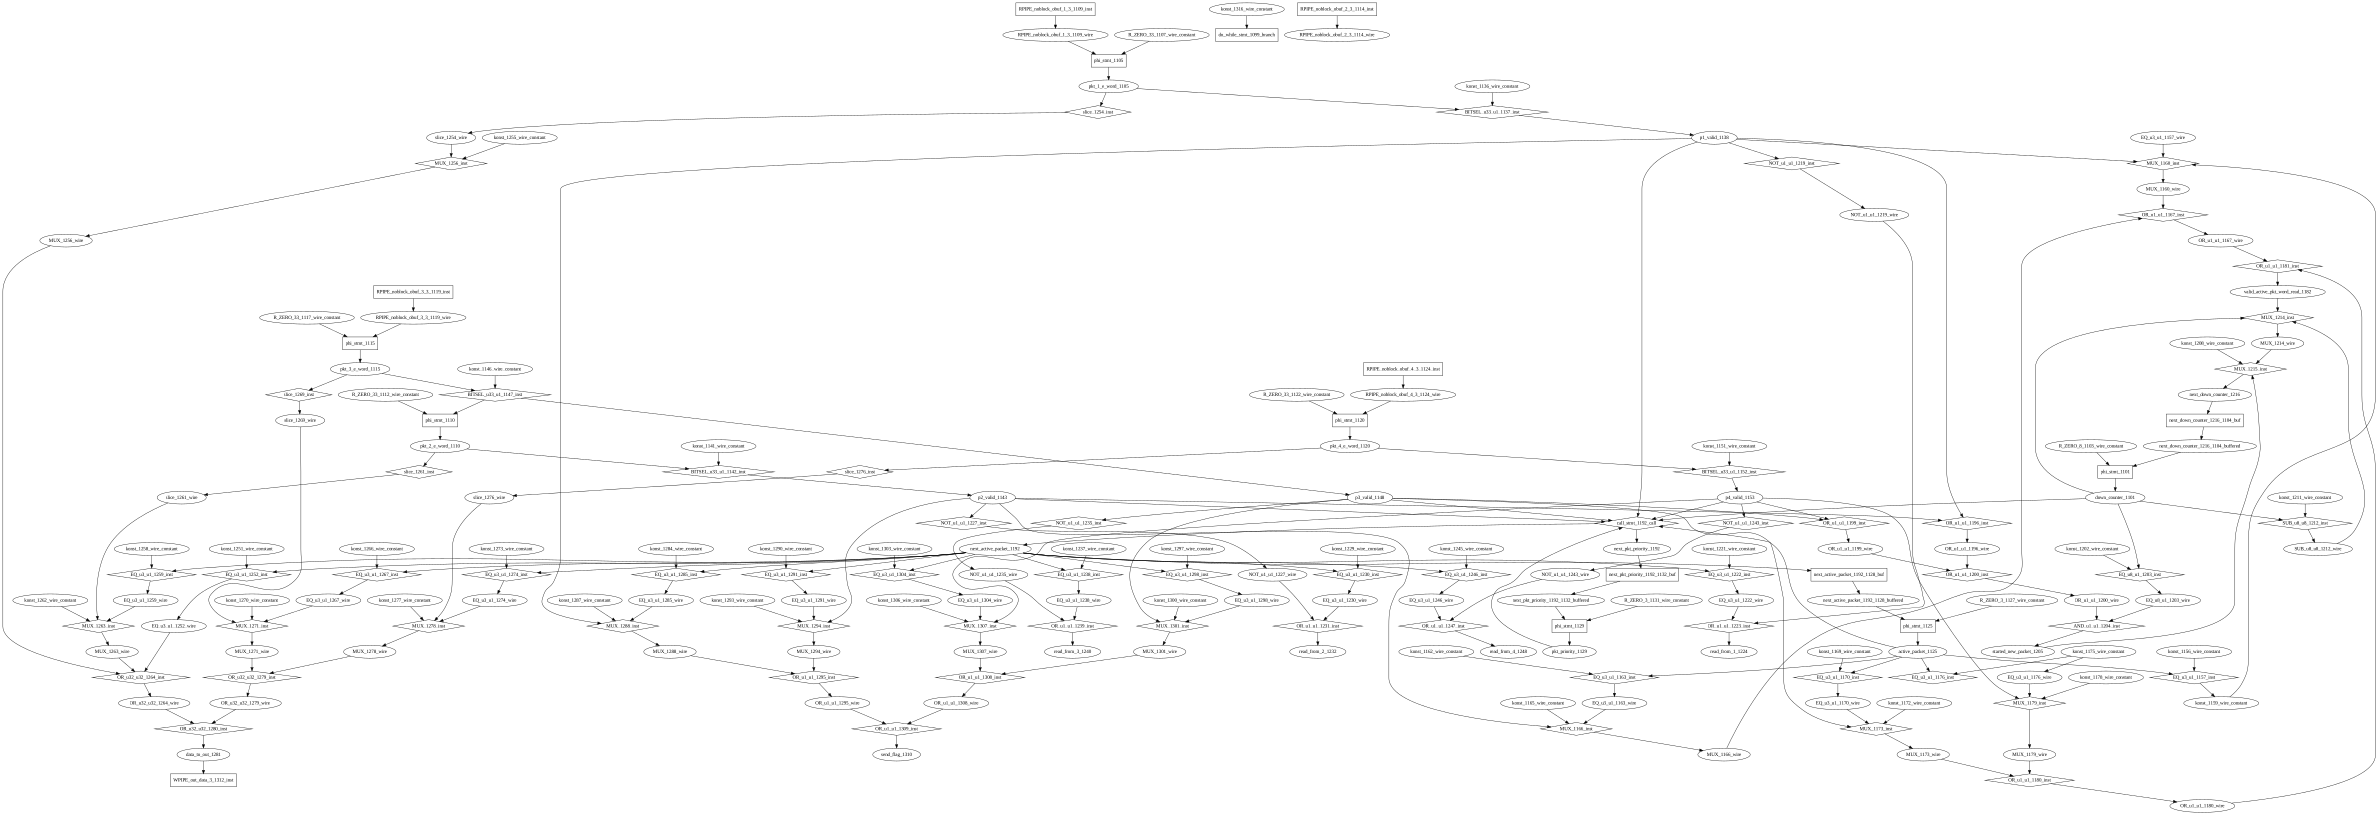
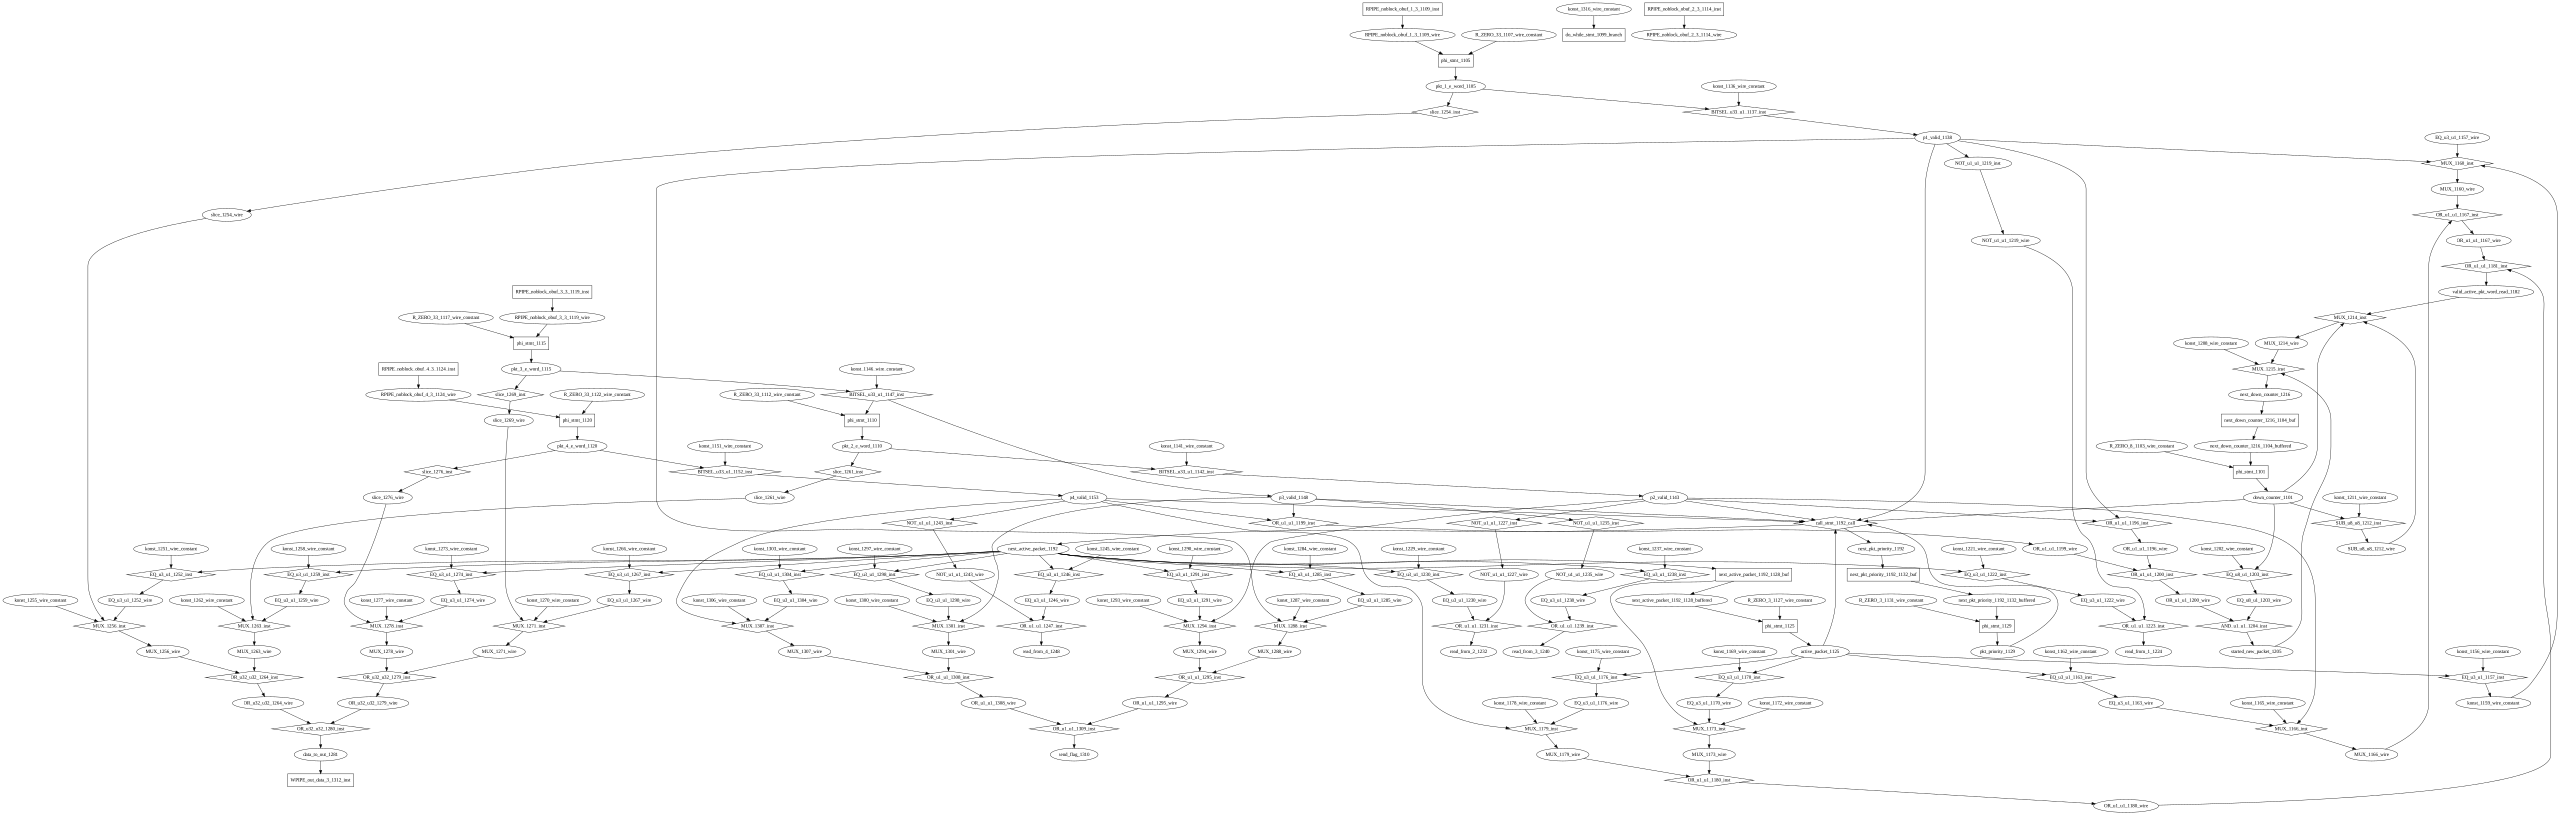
node "NOT_u1_u1_1219_inst": shape diamond -> ellipse
edge "p3_valid_1148" -> "MUX_1173_inst": now "next_active_packet_1192_1128_buf" -> "MUX_1173_inst"
edge "EQ_u3_u1_1252_wire" -> "OR_u32_u32_1264_inst": now "EQ_u3_u1_1252_wire" -> "MUX_1256_inst"
edge "konst_1175_wire_constant" -> "EQ_u3_u1_1176_wire": now "EQ_u3_u1_1176_inst" -> "EQ_u3_u1_1176_wire"
